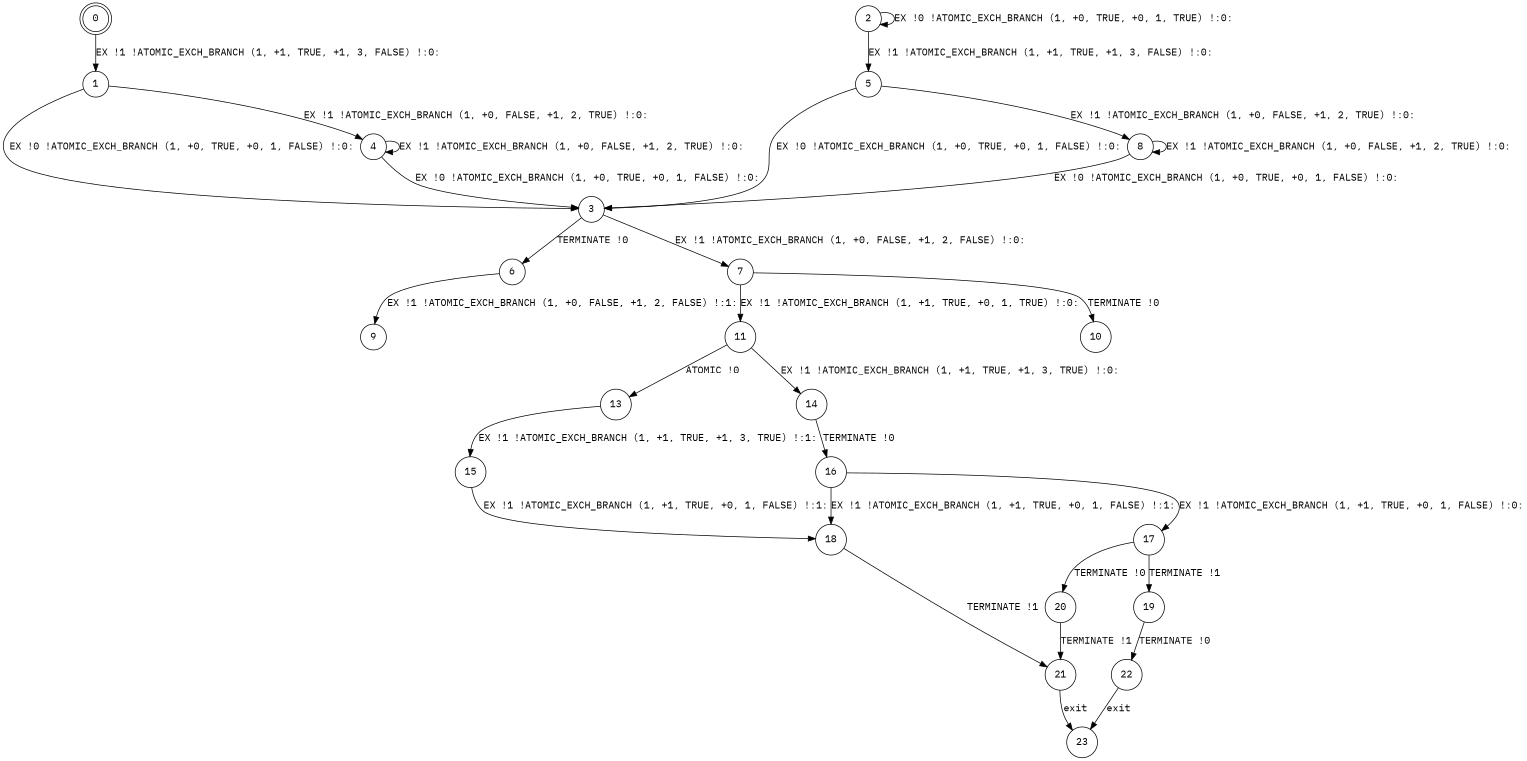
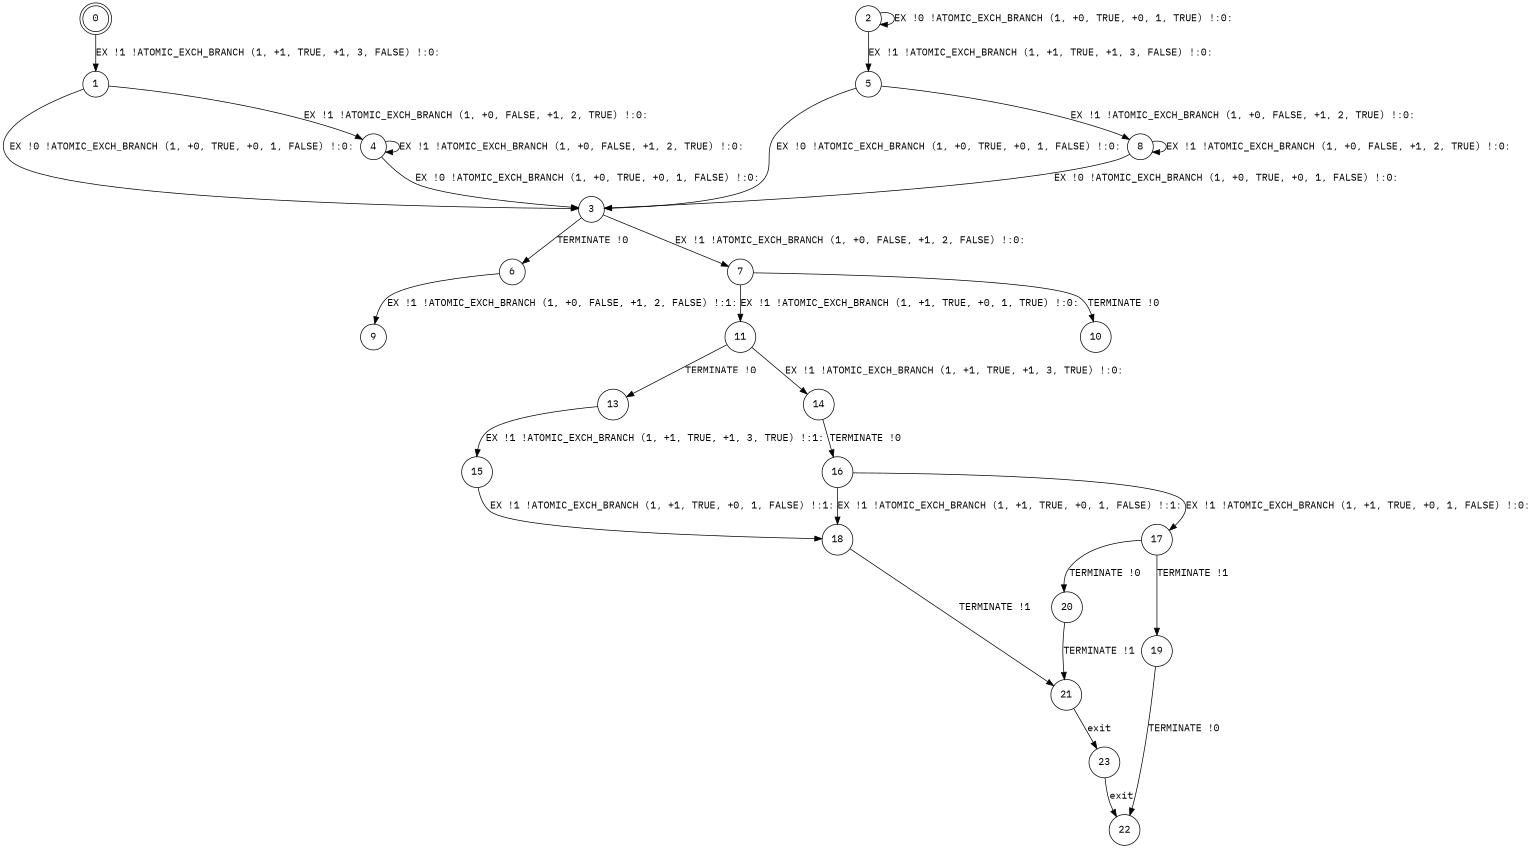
edge "11" -> "13": label "ATOMIC !0" -> "TERMINATE !0"
edge "22" -> "23": reversed
